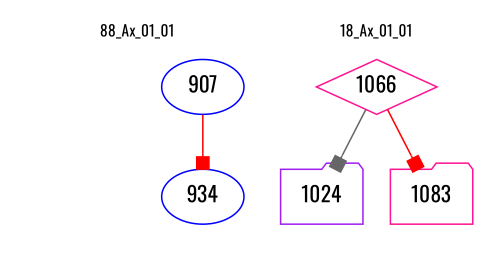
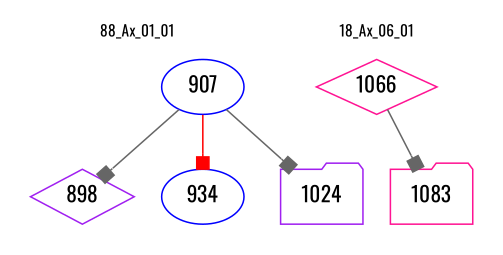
cluster "18_Ax_01_01": label "18_Ax_01_01" -> "18_Ax_06_01"
edge "1066" -> "1024": now "907" -> "1024"
edge "1066" -> "1083": color red -> gray40
node "898": added
